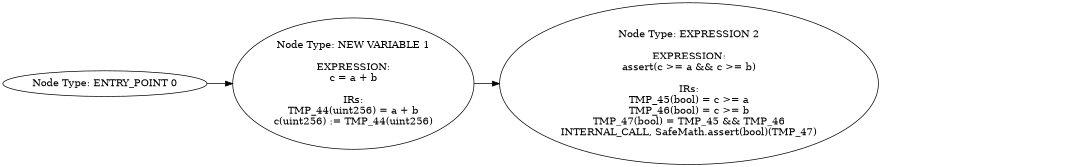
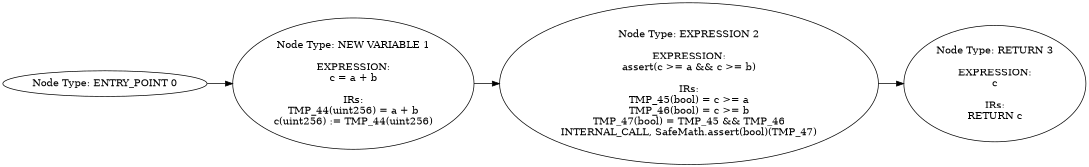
node "Node Type: RETURN 3 EXPRESSION: c IRs: RETURN c": added
